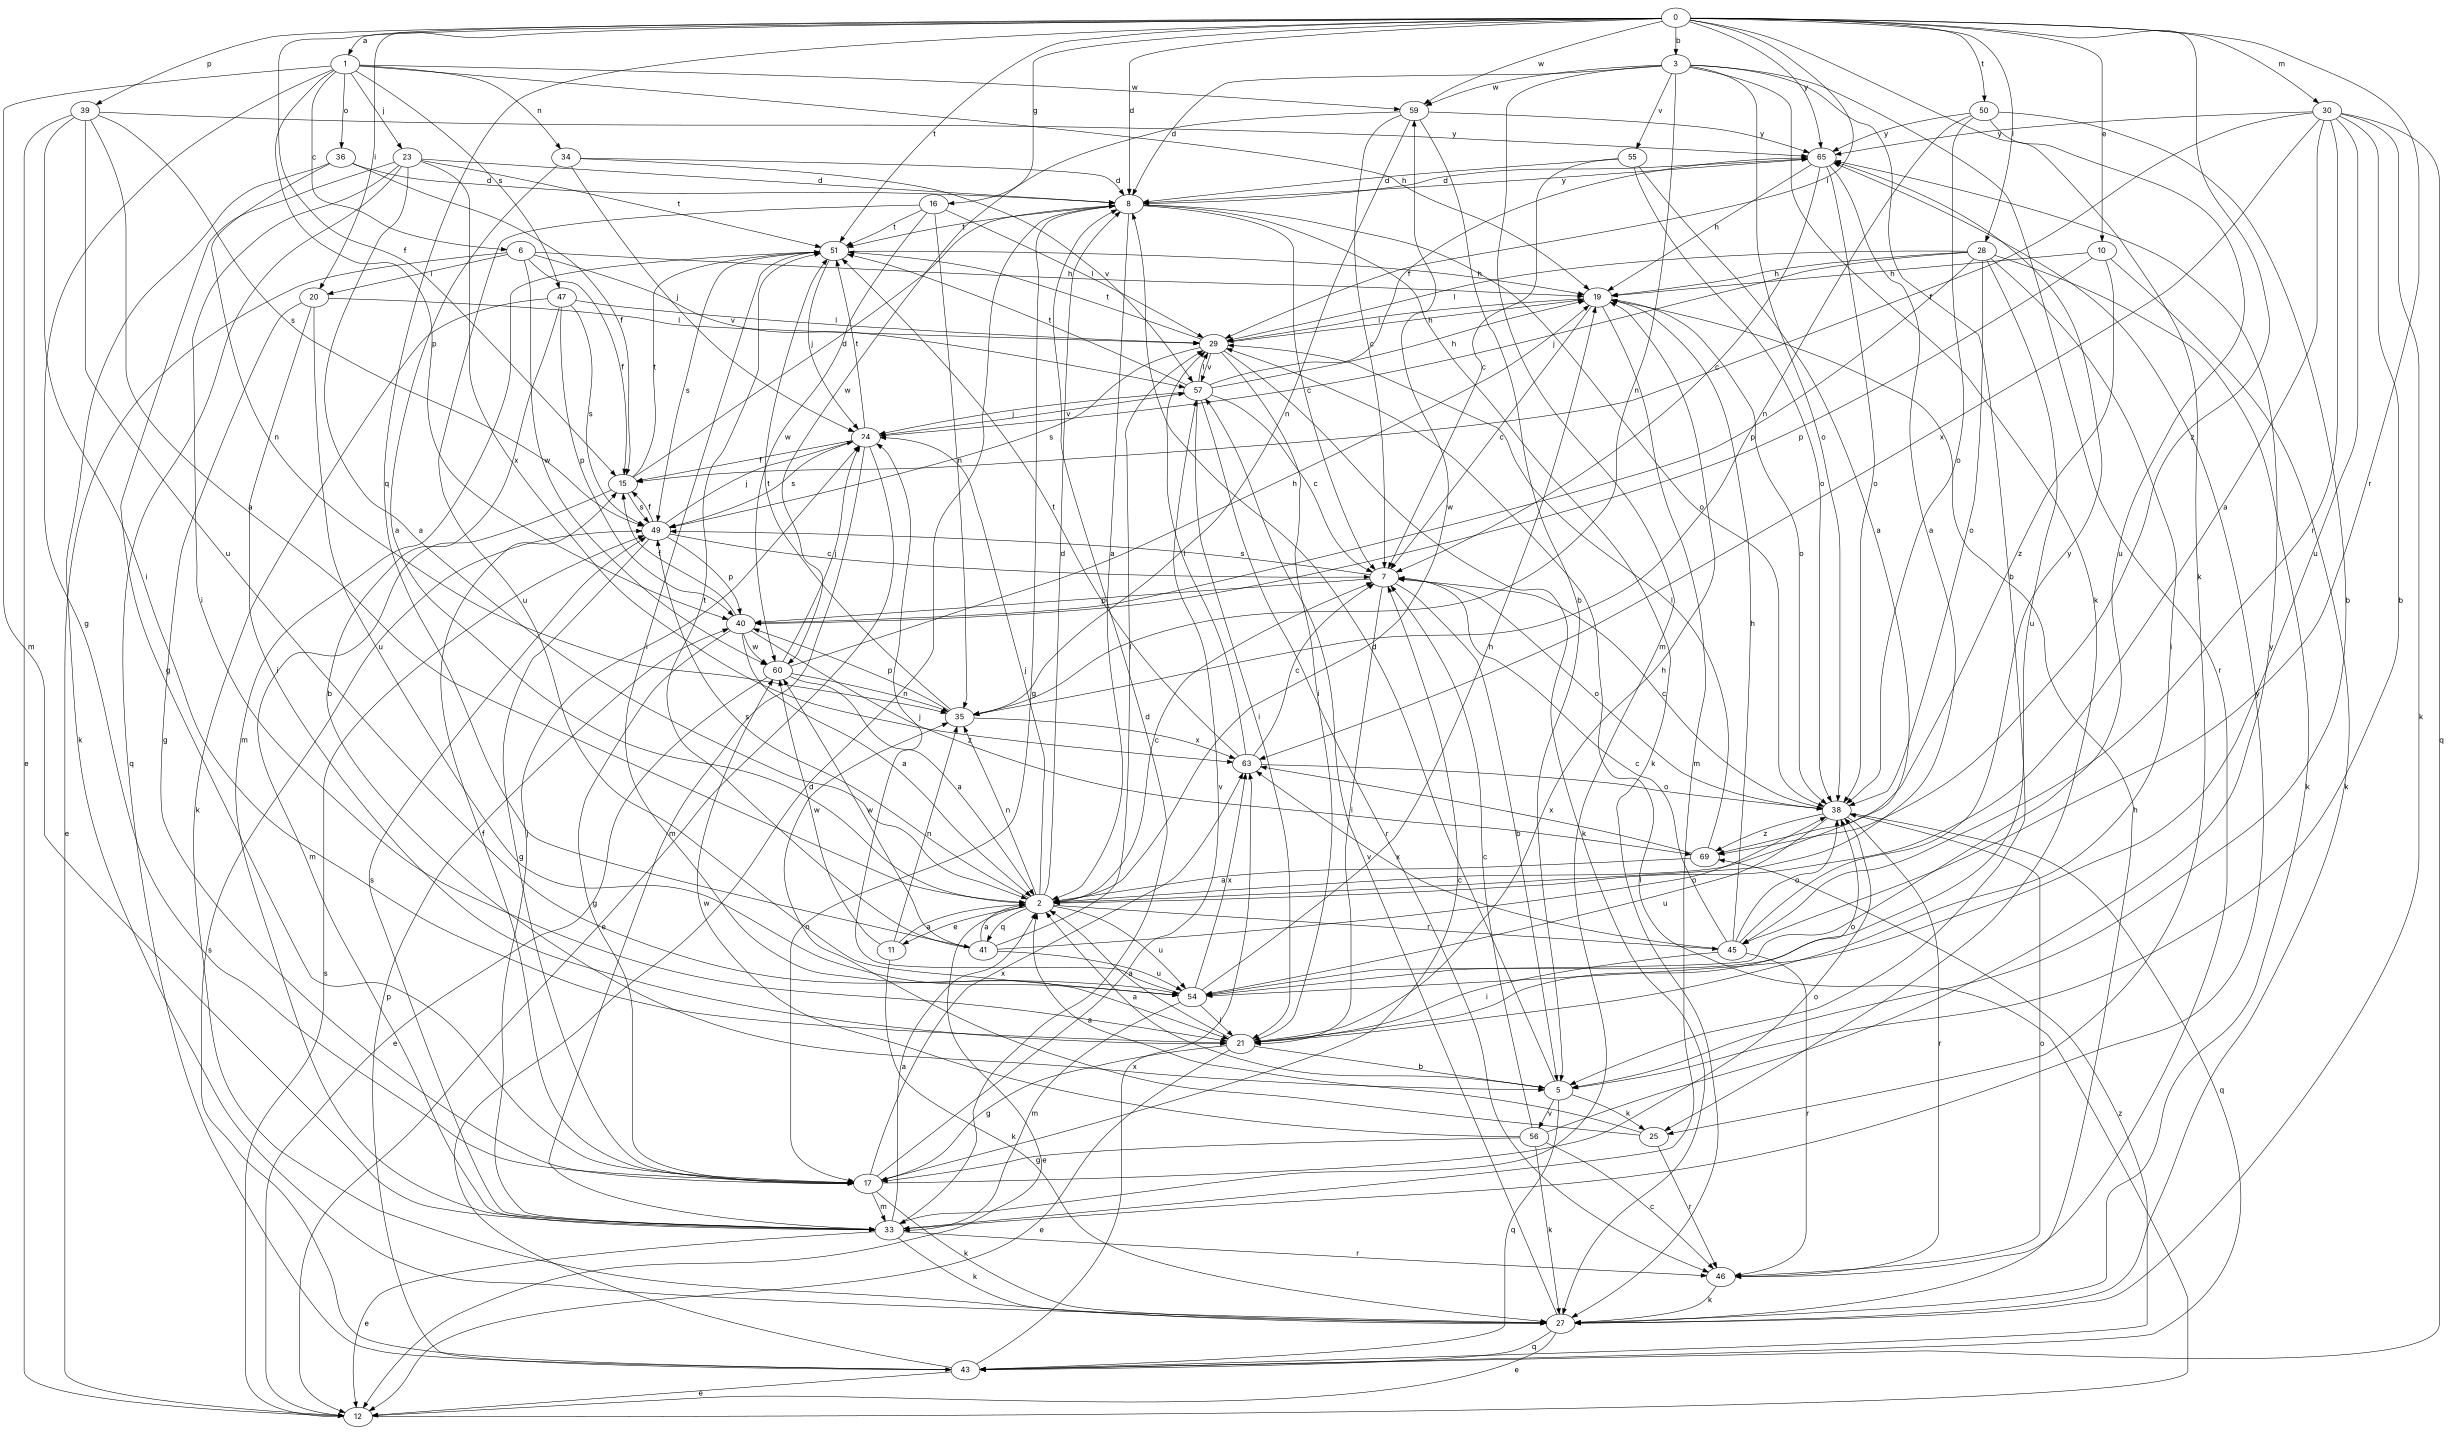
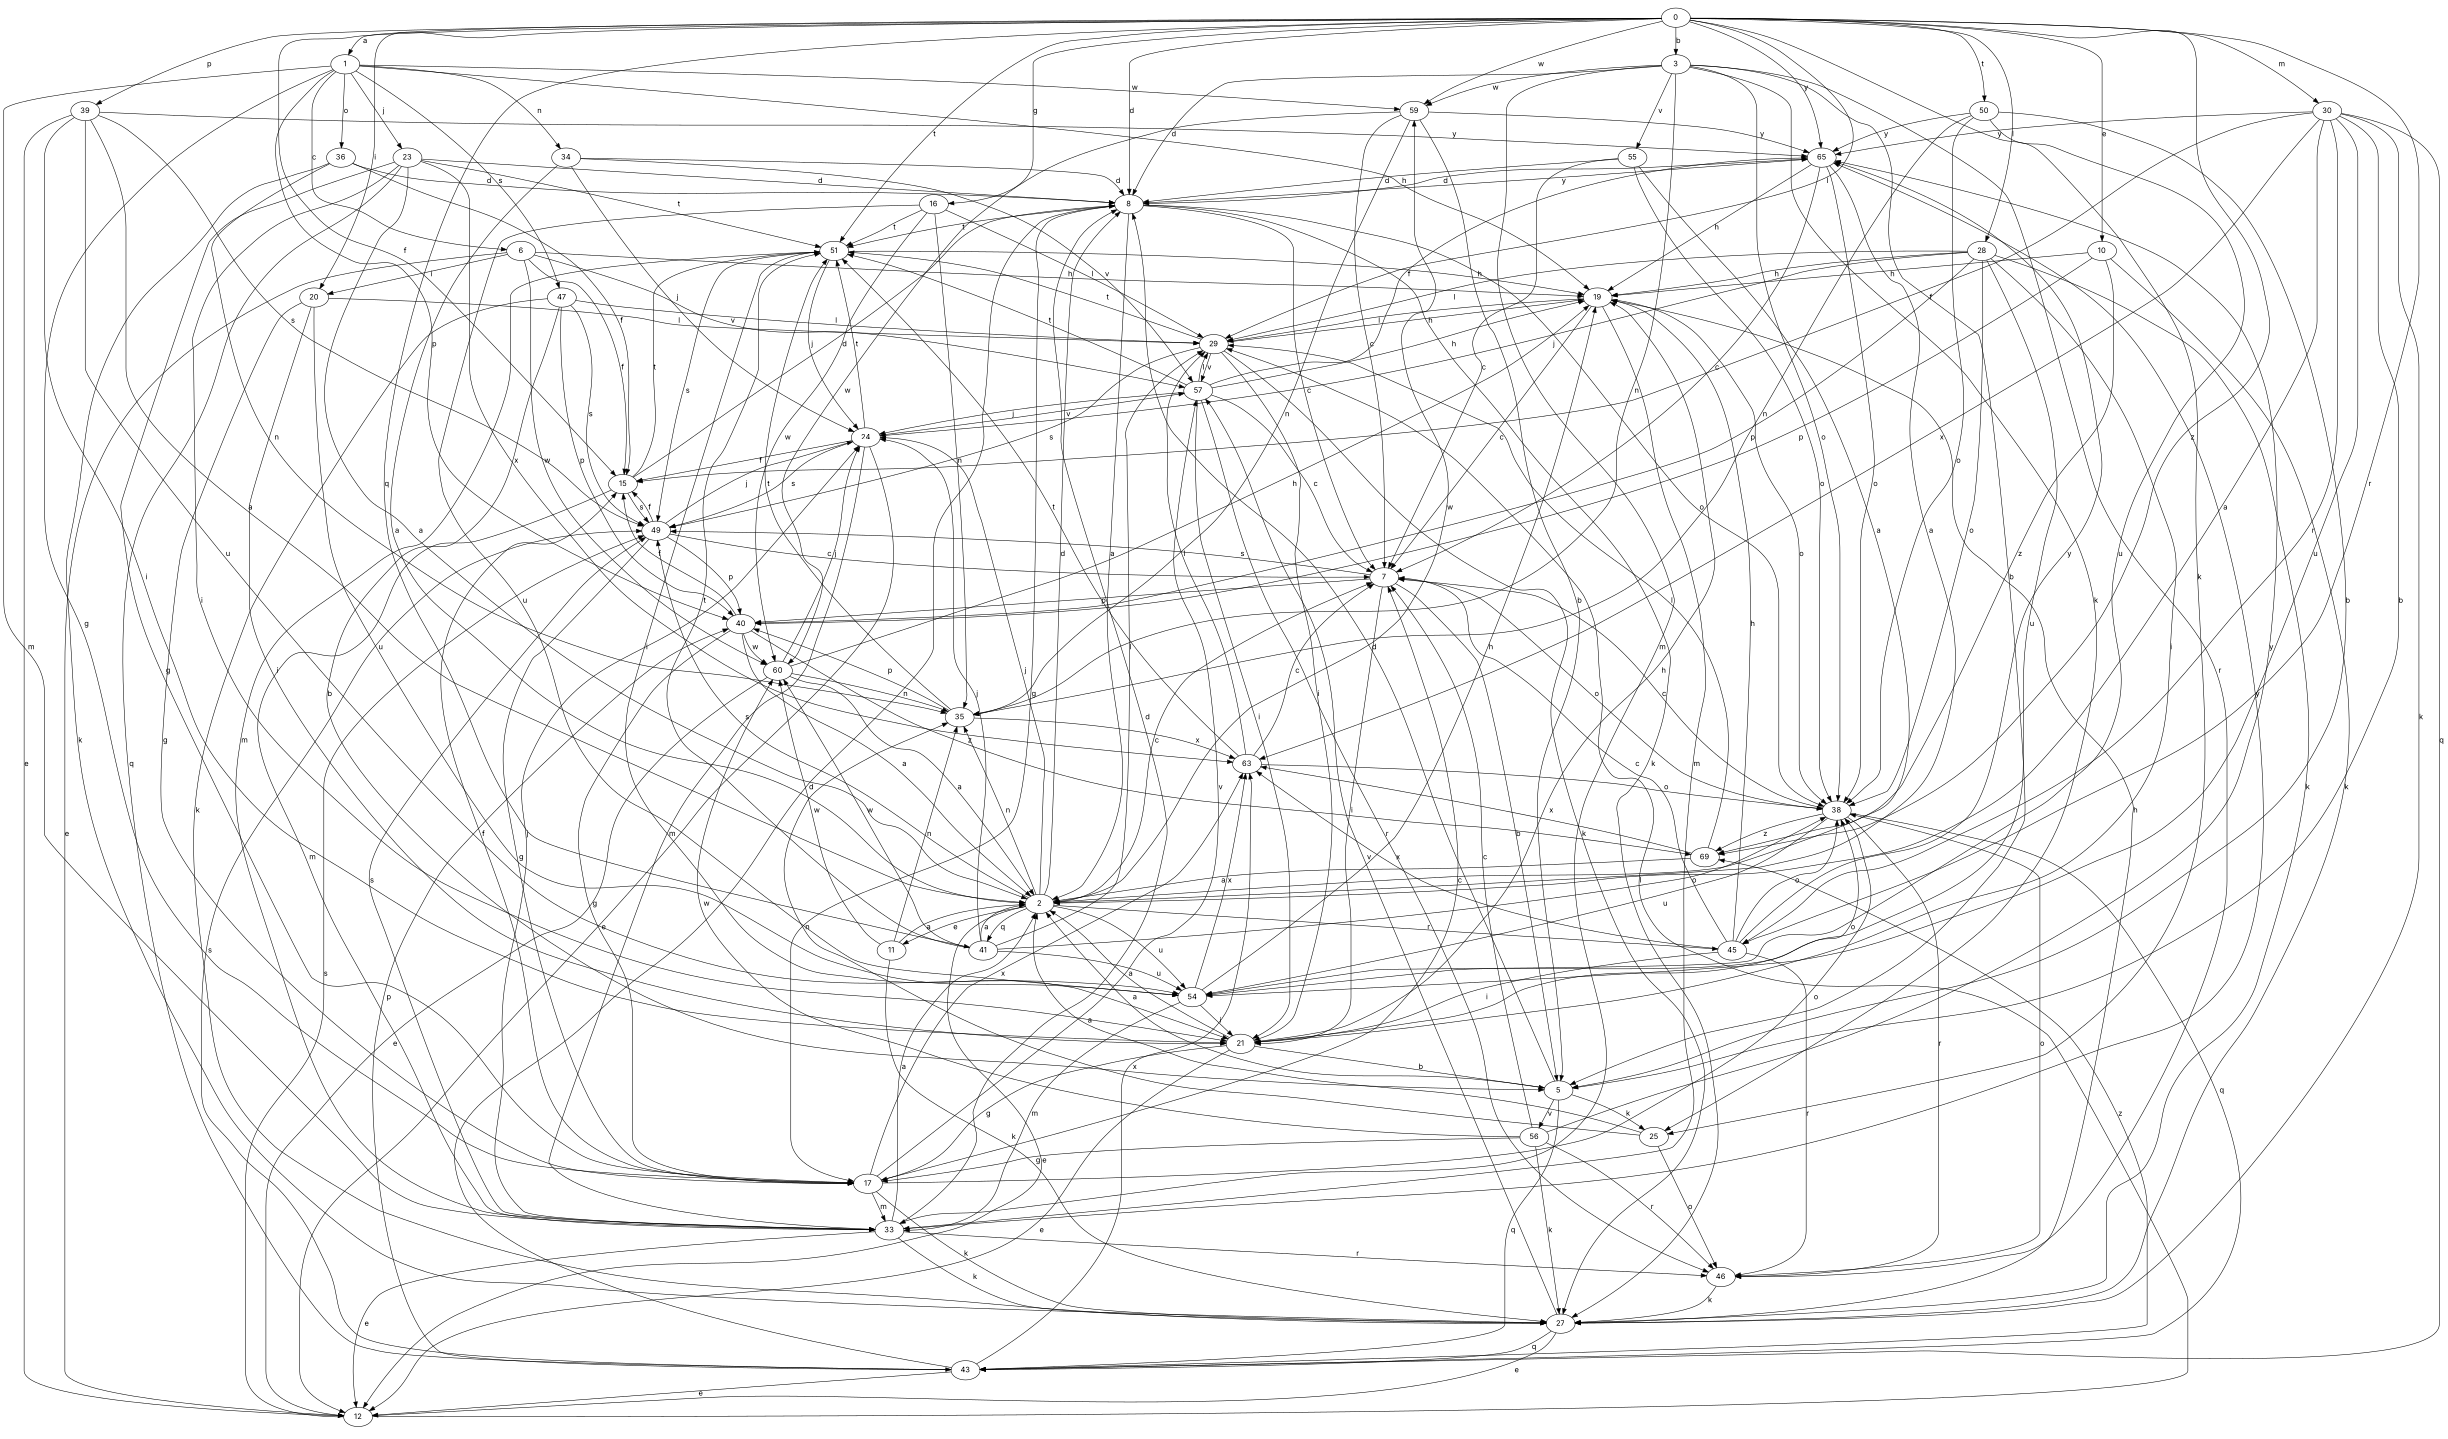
edge "54" -> "24": now "41" -> "24"
edge "56" -> "46": label "c" -> "r"
edge "25" -> "46": label "r" -> "o"
